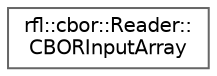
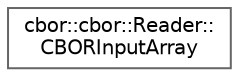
node "rfl::cbor::Reader:: CBORInputArray": label "rfl::cbor::Reader:: CBORInputArray" -> "cbor::cbor::Reader:: CBORInputArray"
